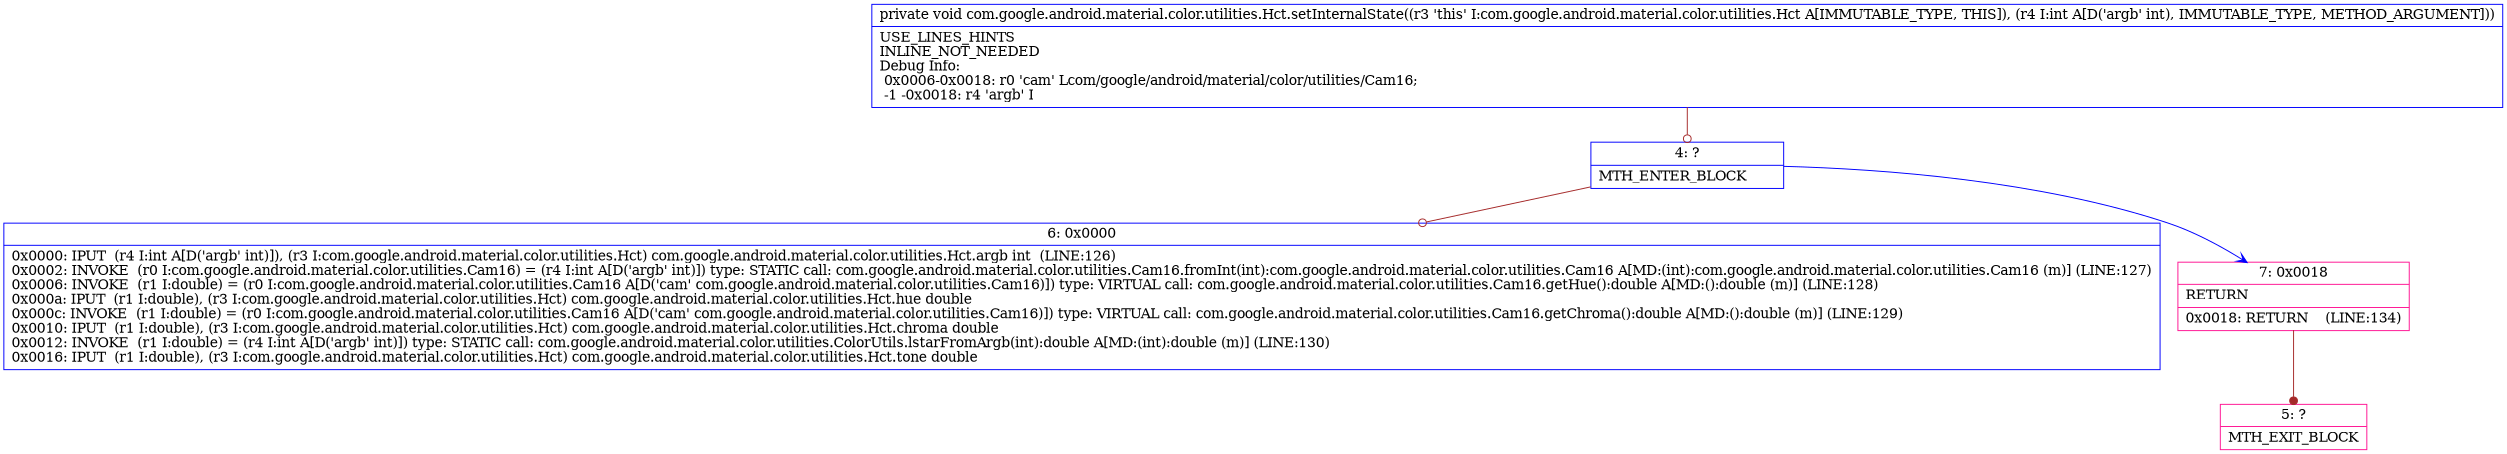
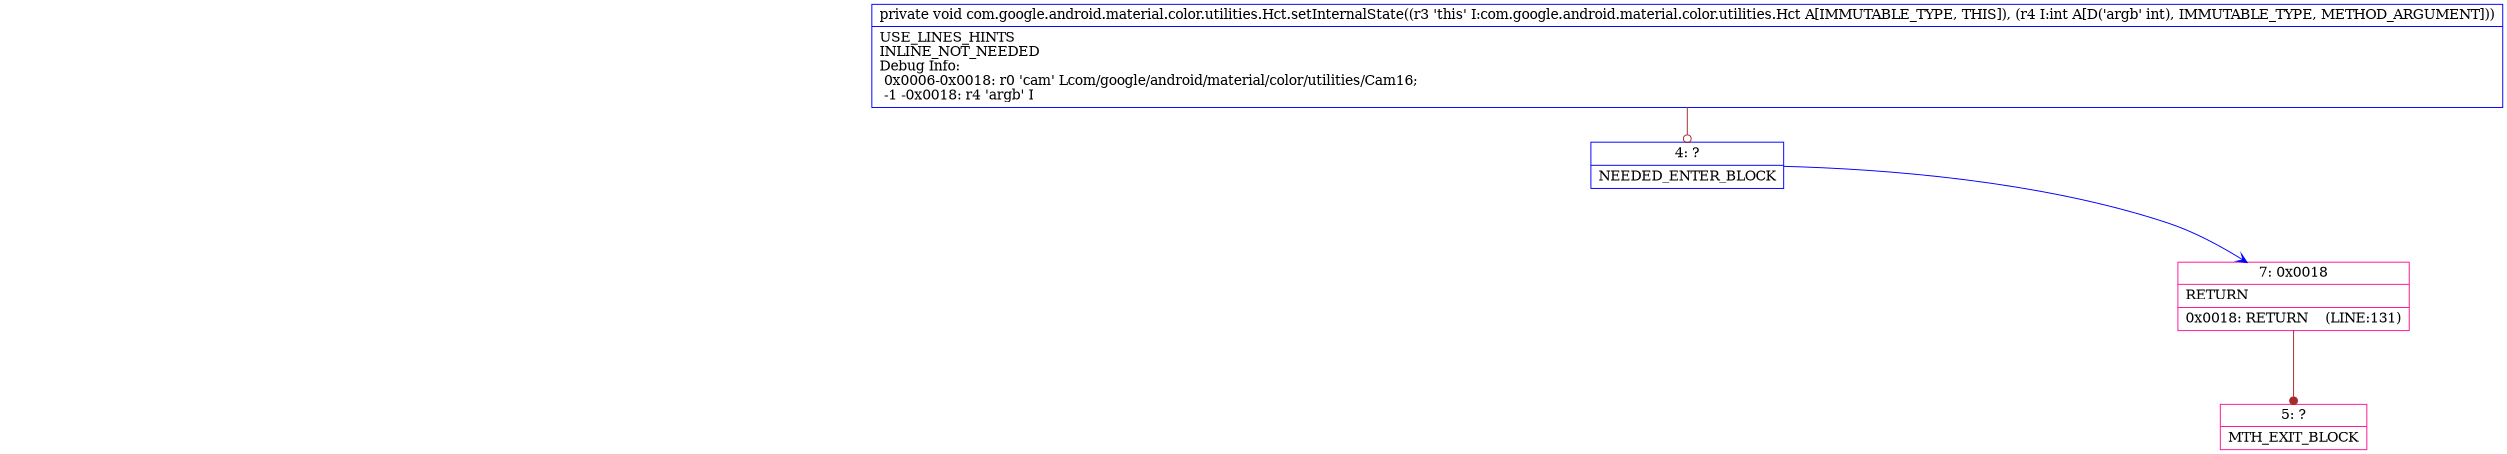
node "4: ?": text "MTH_ENTER_BLOCK" -> "NEEDED_ENTER_BLOCK"
node "6: 0x0000": removed
node "7: 0x0018": text "0x0018: RETURN    (LINE:134)" -> "0x0018: RETURN    (LINE:131)"
